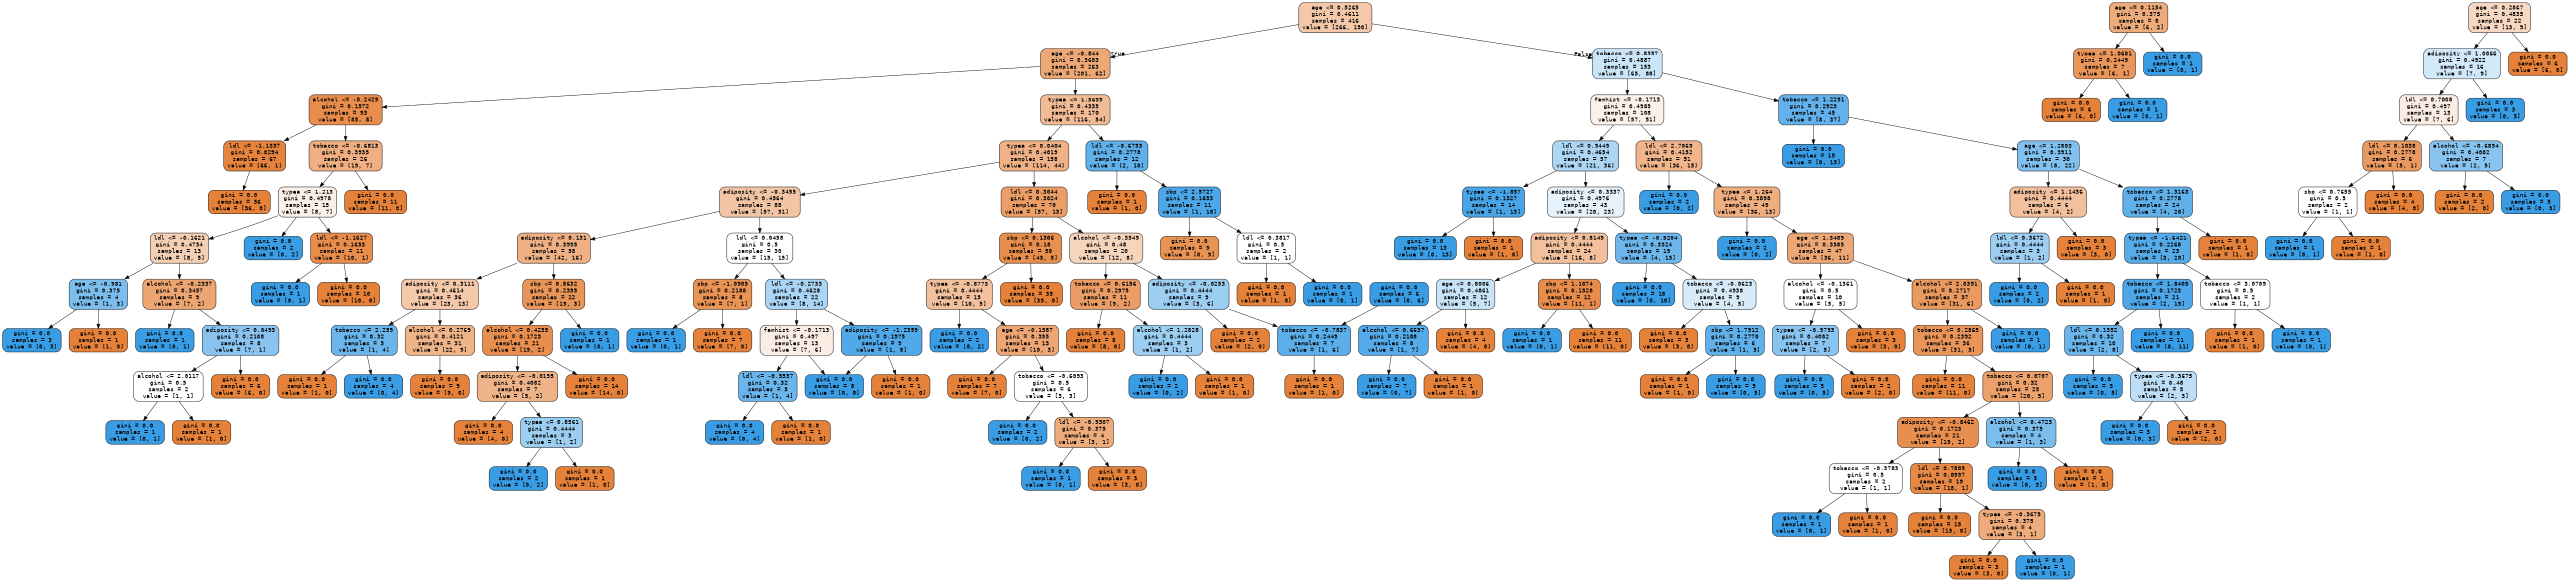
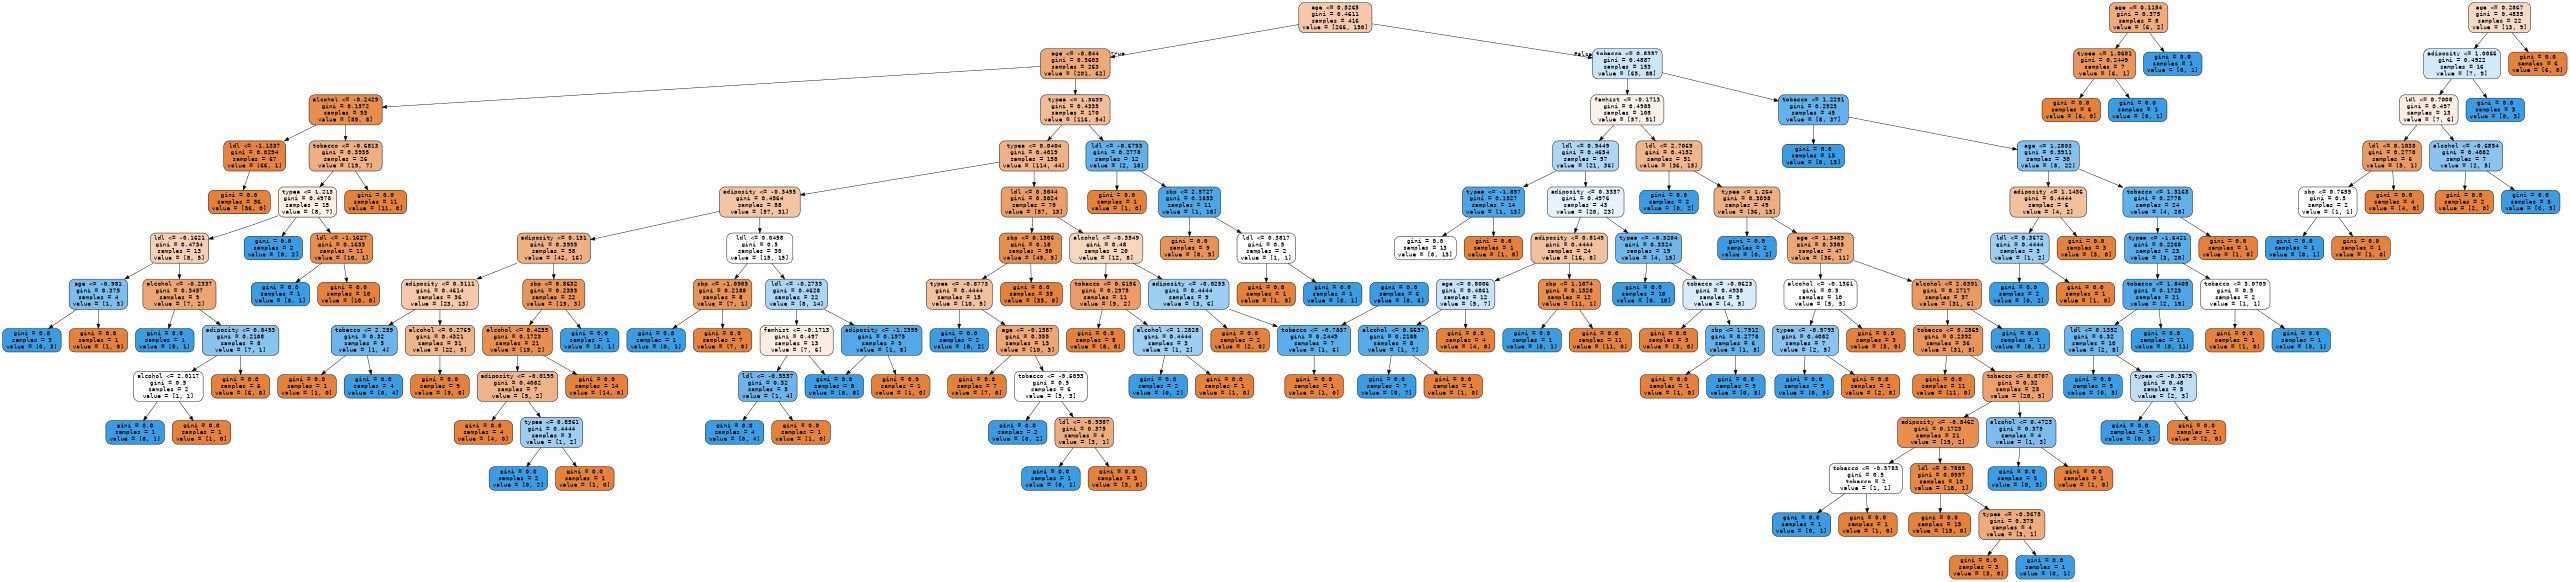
node "gini = 0.0 samples = 13 value = [0, 13]": fillcolor #399de5ff -> #e5813900
node "alcohol <= 0.2769 gini = 0.4121 samples = 31 value = [22, 9]": label "alcohol <= 0.2769 gini = 0.4121 samples = 31 value = [22, 9]" -> "alcohol <= 0.2769 gini = 0.4321 samples = 31 value = [22, 9]"
node "tobacco <= -0.3783 gini = 0.5 samples = 2 value = [1, 1]": label "tobacco <= -0.3783 gini = 0.5 samples = 2 value = [1, 1]" -> "tobacco <= -0.3783 gini = 0.5 tobacco = 2 value = [1, 1]"
